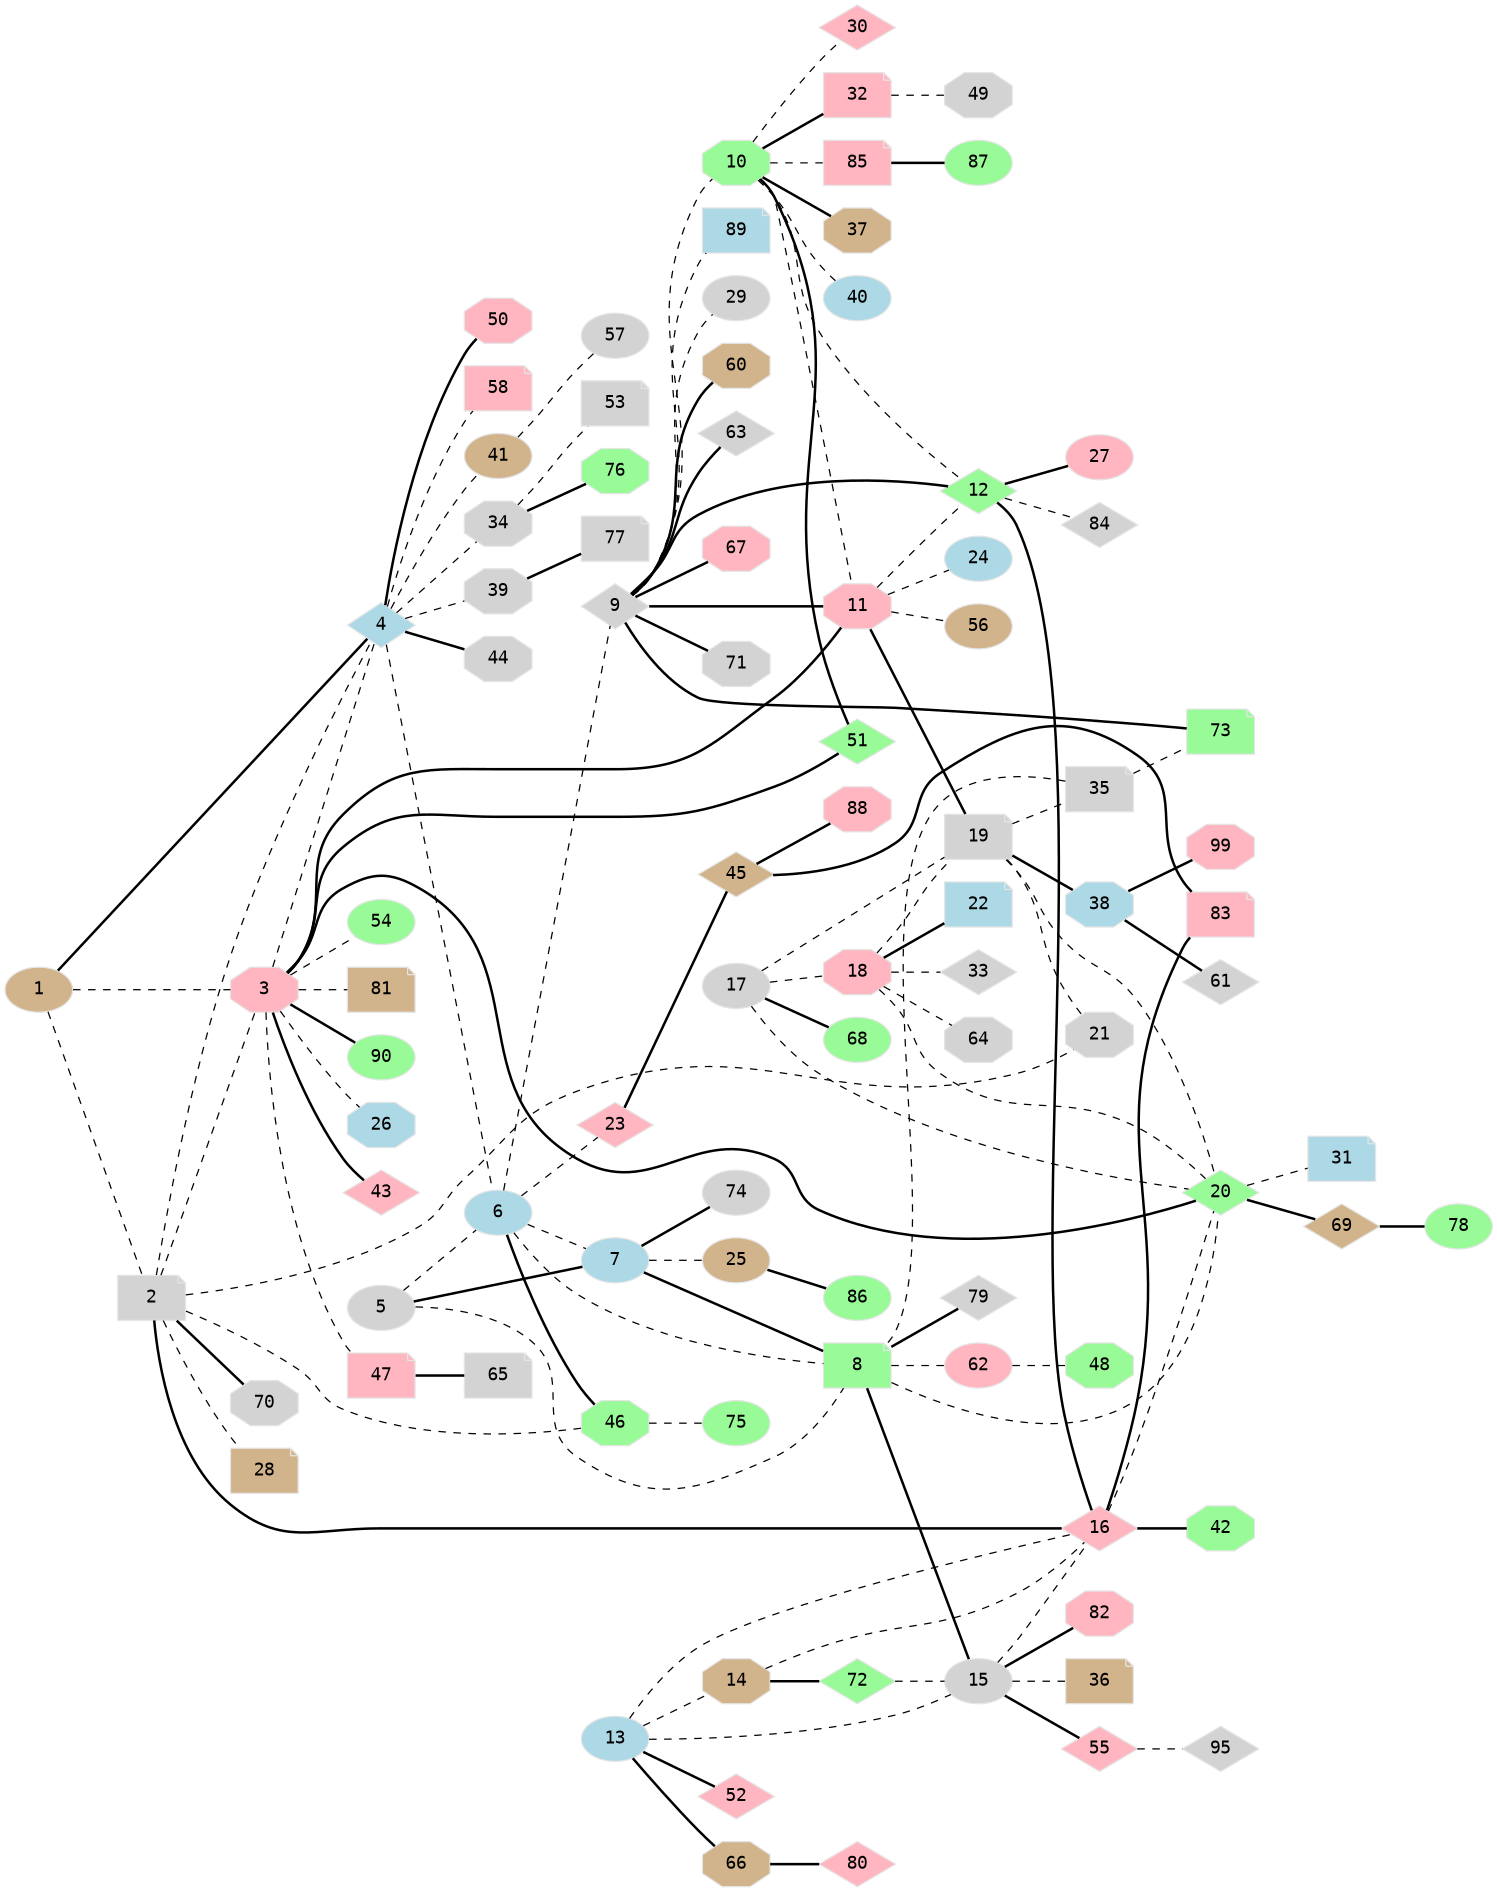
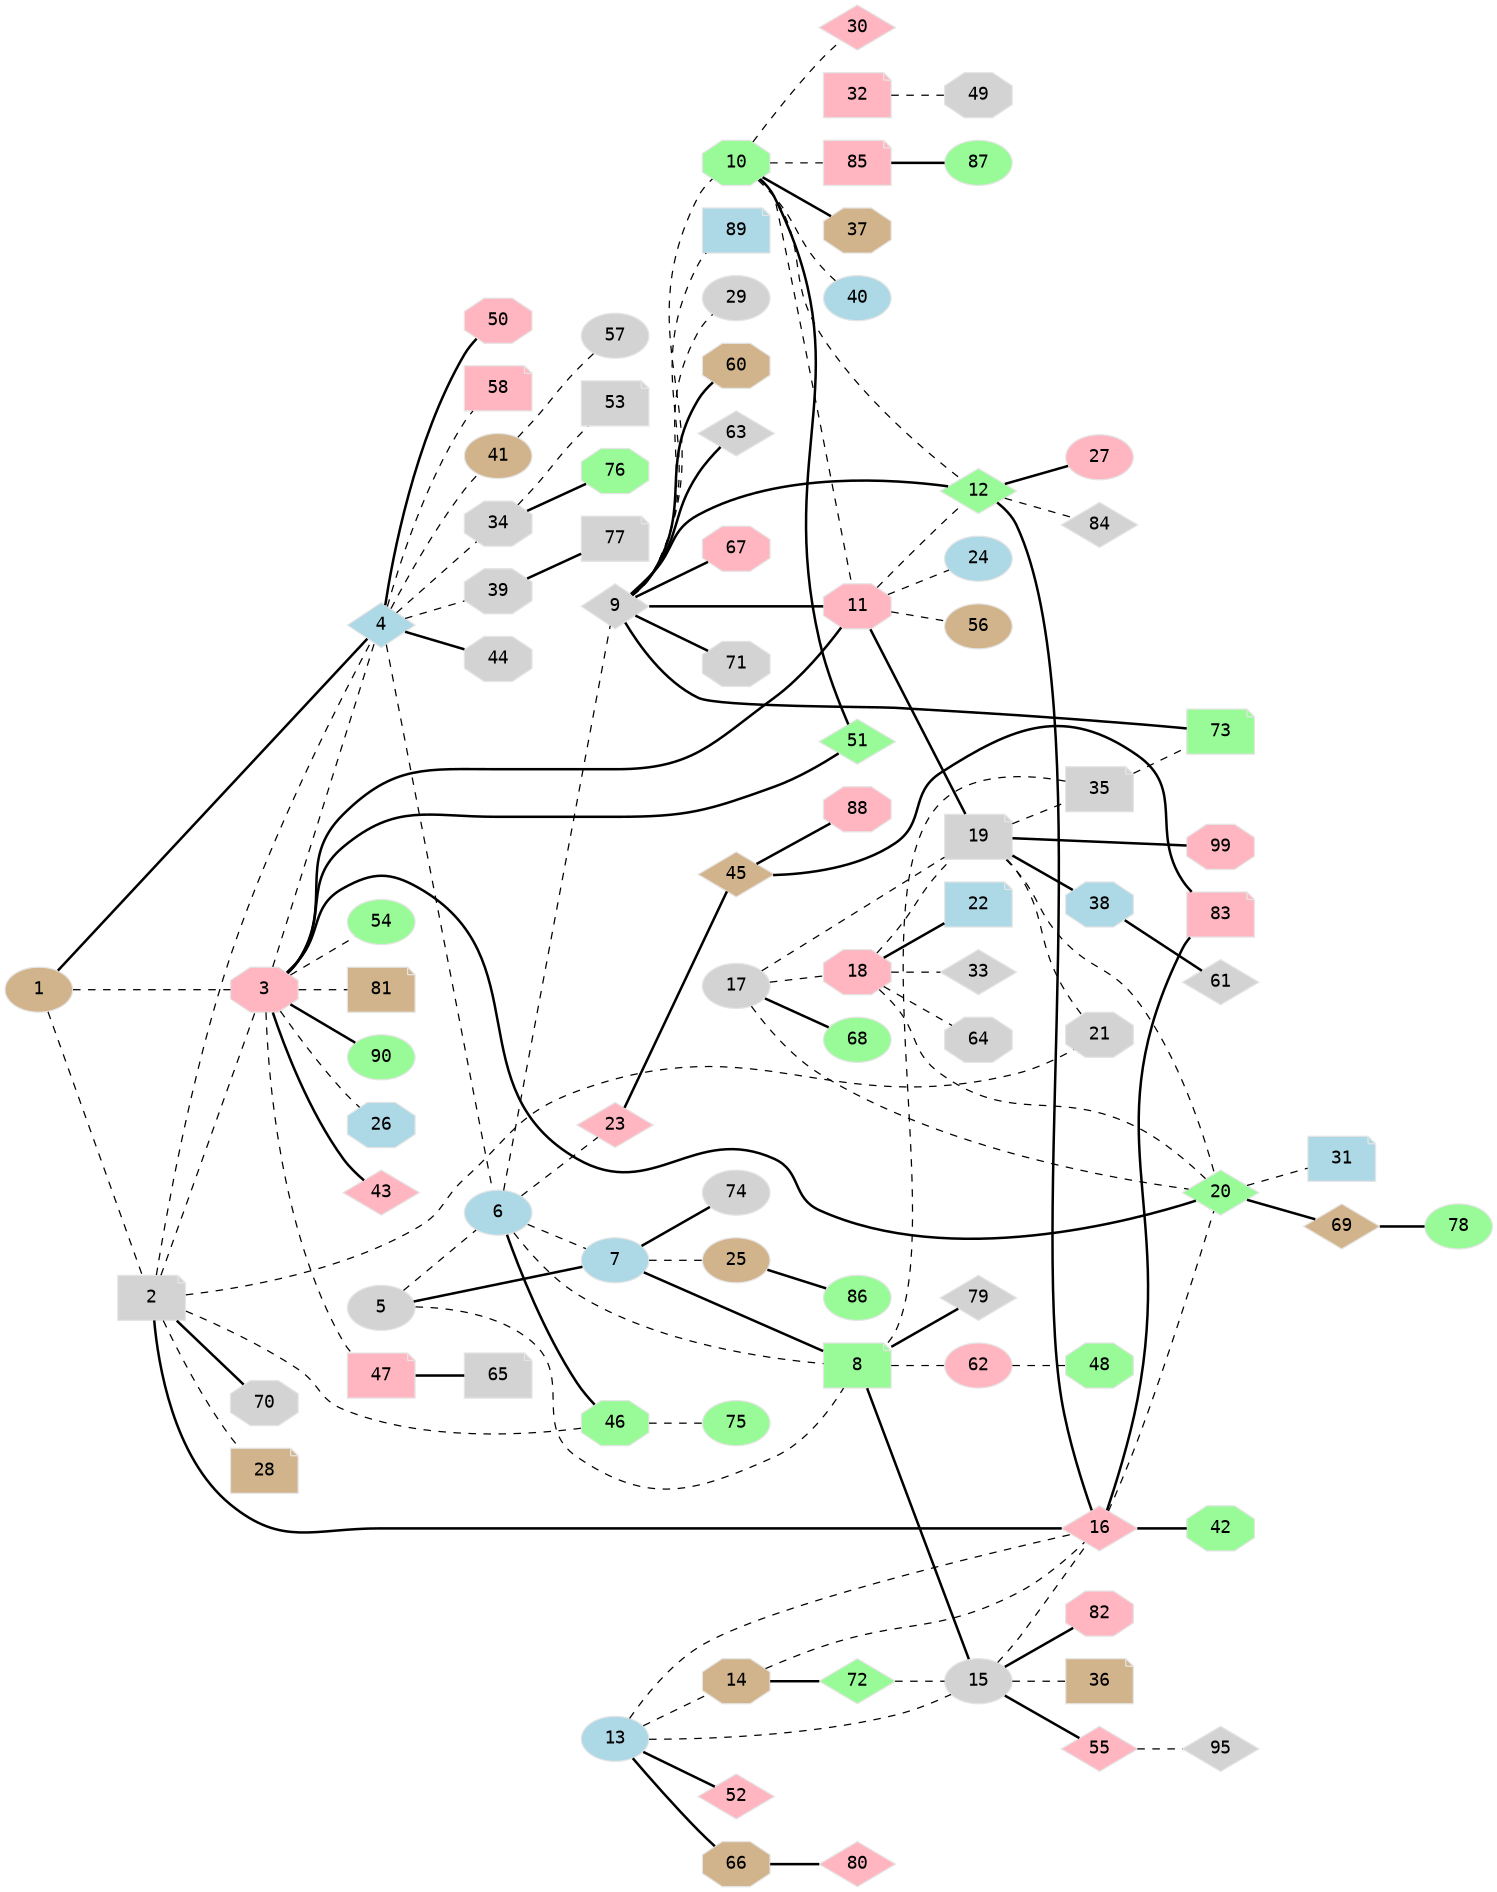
edge "32" -- "10": removed
edge "99" -- "38": now "99" -- "19"
edge "20" -- "8": removed
